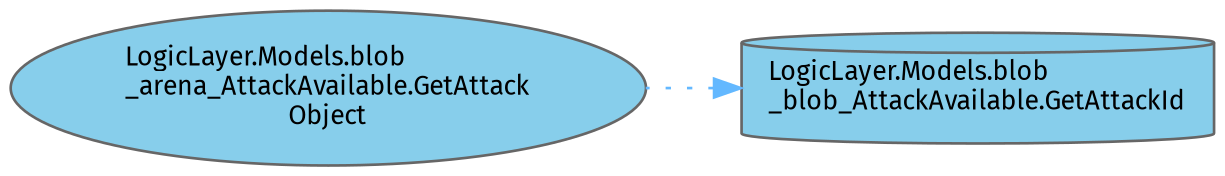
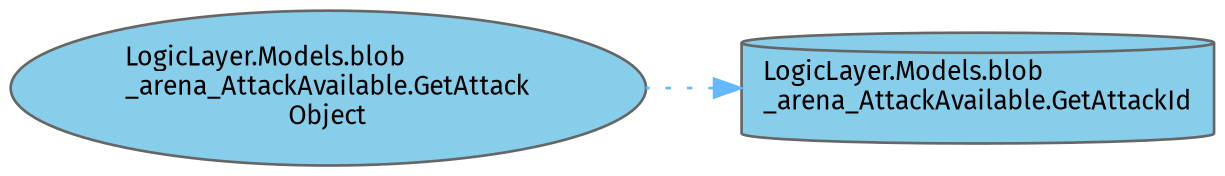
node "LogicLayer.Models.blob _blob_AttackAvailable.GetAttackId": label "LogicLayer.Models.blob _blob_AttackAvailable.GetAttackId" -> "LogicLayer.Models.blob _arena_AttackAvailable.GetAttackId"
